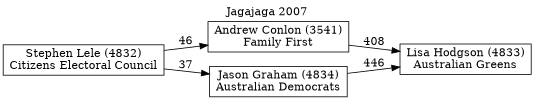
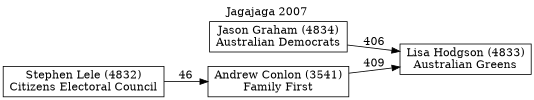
edge "Andrew Conlon (3541) Family First" -> "Lisa Hodgson (4833) Australian Greens": label "408" -> "409"
edge "Jason Graham (4834) Australian Democrats" -> "Lisa Hodgson (4833) Australian Greens": label "446" -> "406"
edge "Stephen Lele (4832) Citizens Electoral Council" -> "Jason Graham (4834) Australian Democrats": removed, label "37"
